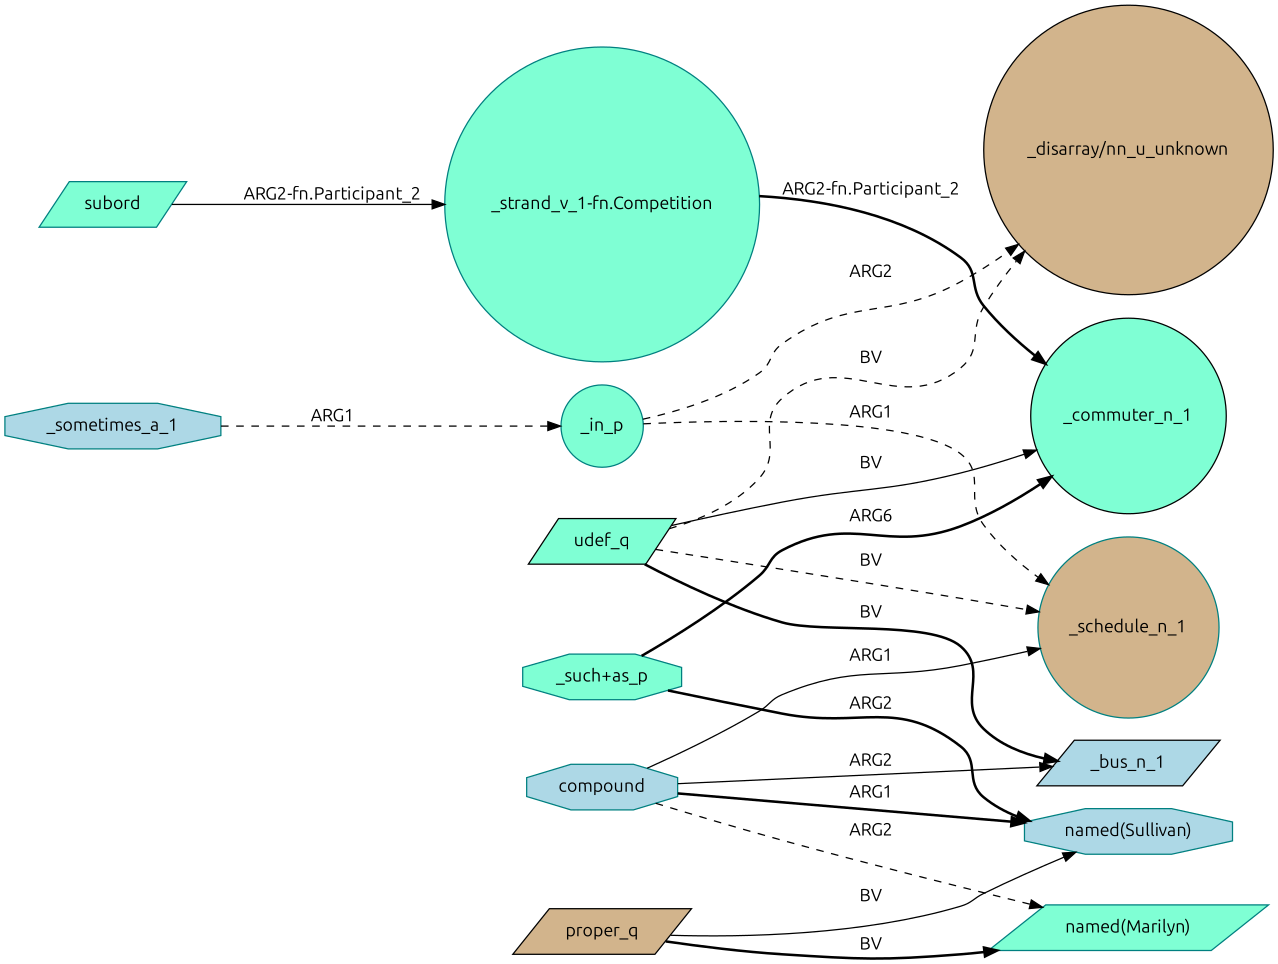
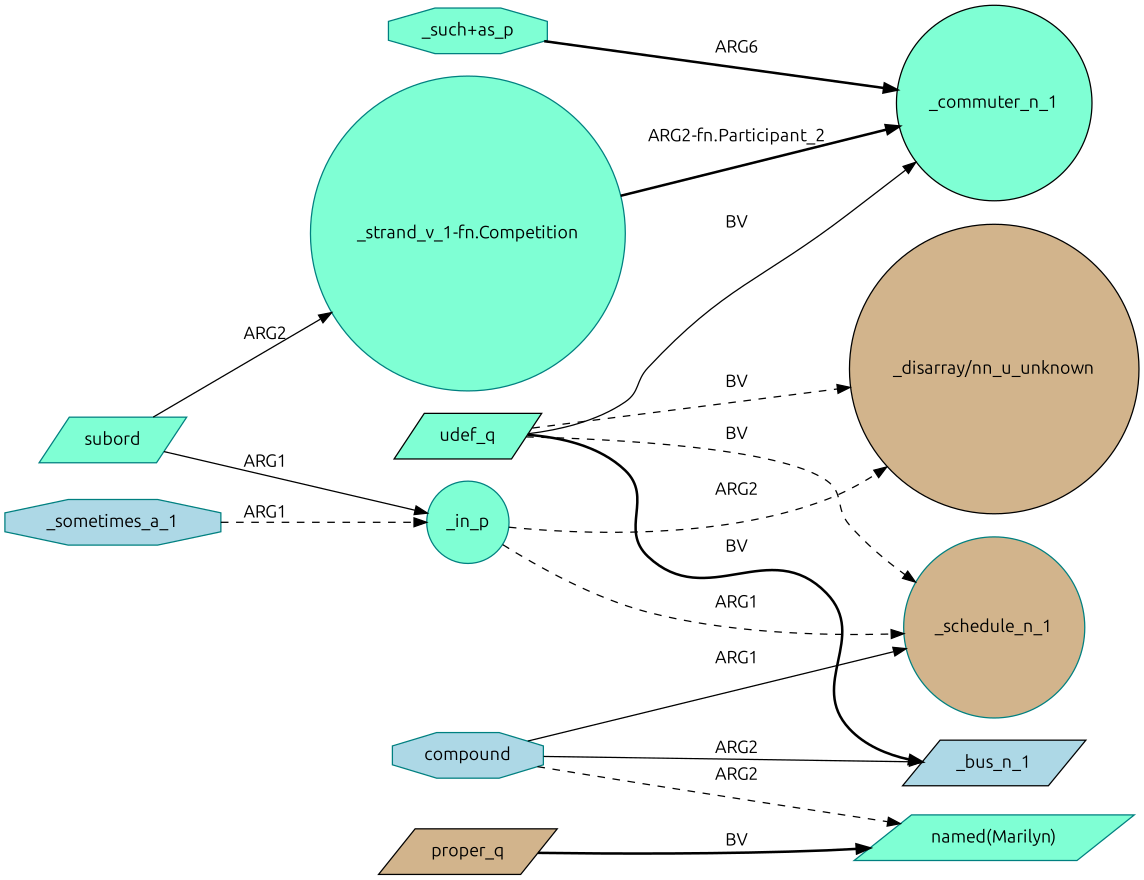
edge "subord" -> "_strand_v_1-fn.Competition": label "ARG2-fn.Participant_2" -> "ARG2"
edge "subord" -> "_in_p": added, label "ARG1"
node "named(Sullivan)": removed
